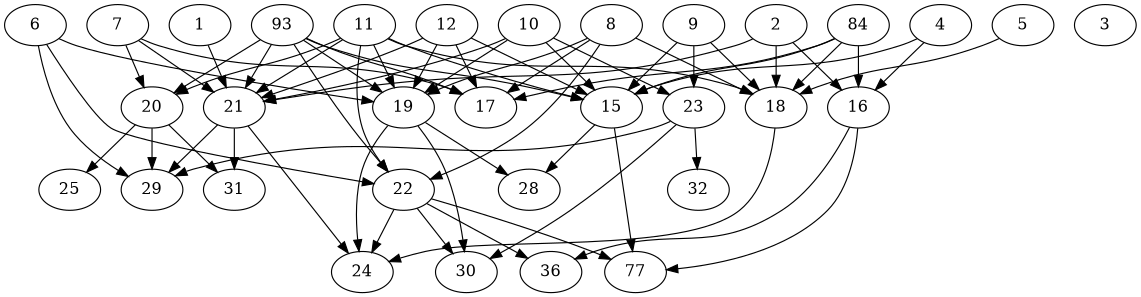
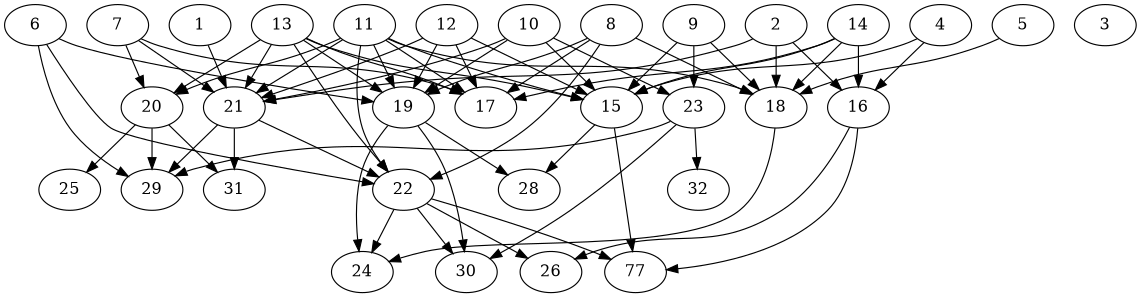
node "93": label "93" -> "13"
node "84": label "84" -> "14"
edge "11" -> "17": added
edge "21" -> "24": now "21" -> "22"
node "36": label "36" -> "26"
